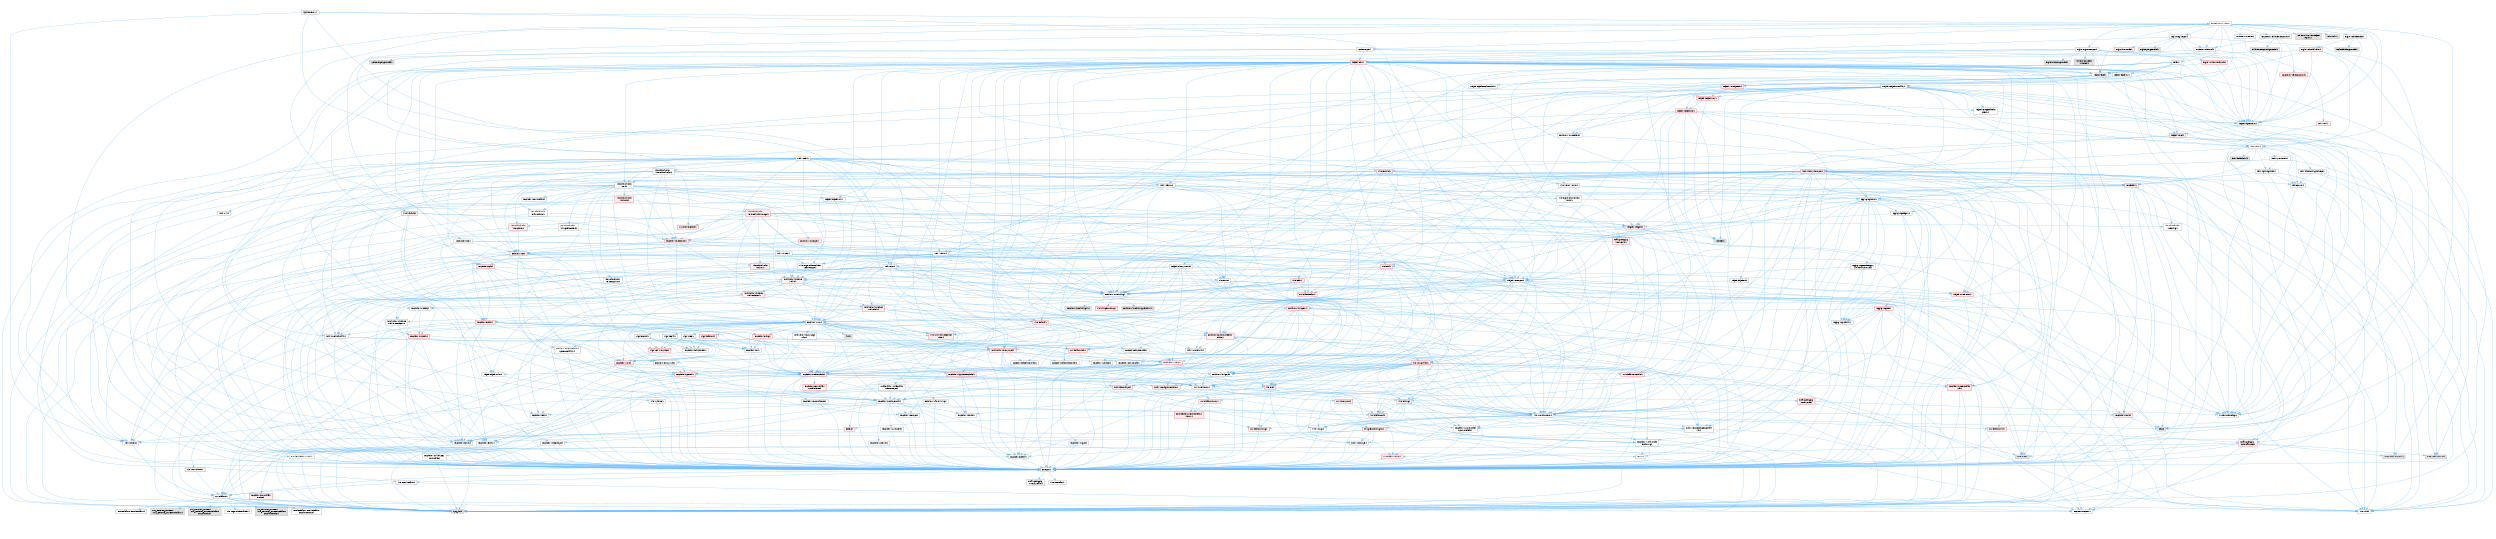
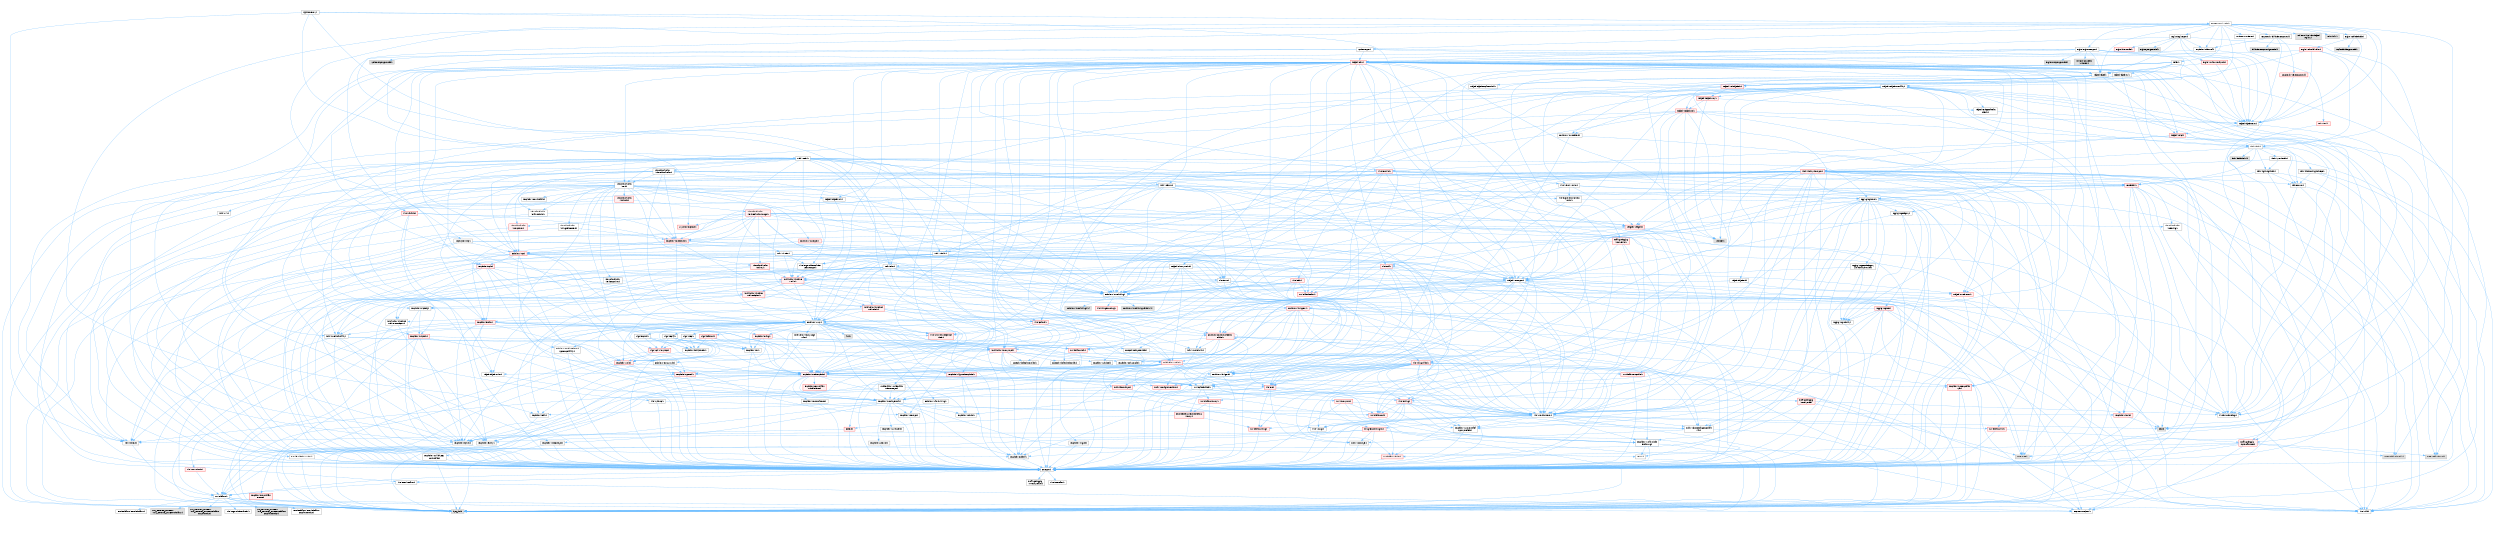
edge "Logging/LogCategory.h" -> "Delegates/Delegate.h": now "Logging/LogCategory.h" -> "UObject/NameTypes.h"
node "HAL/UnrealMemory.h": label "HAL/UnrealMemory.h" -> "HAL/ReplicatedState.h"
